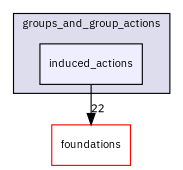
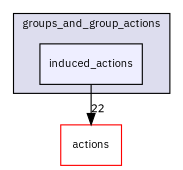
node "foundations": label "foundations" -> "actions"
